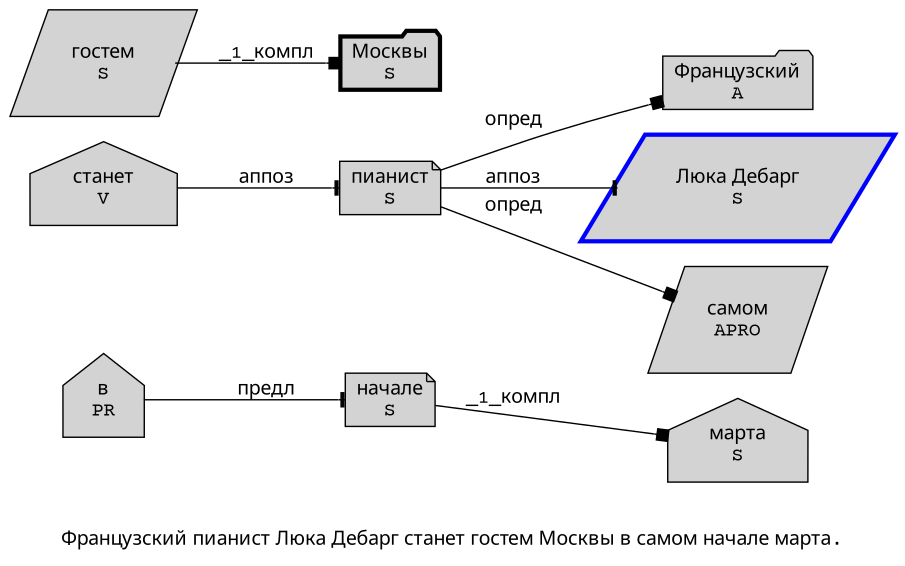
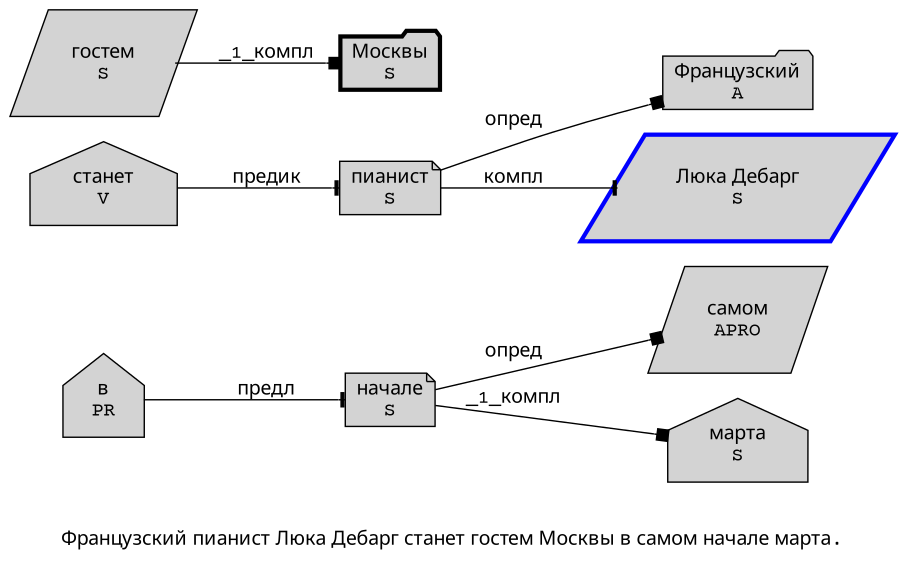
edge "станет V" -> "пианист S": label "аппоз" -> "предик"
edge "пианист S" -> "Люка Дебарг S": label "аппоз" -> "компл"
edge "пианист S" -> "самом APRO": now "начале S" -> "самом APRO"
